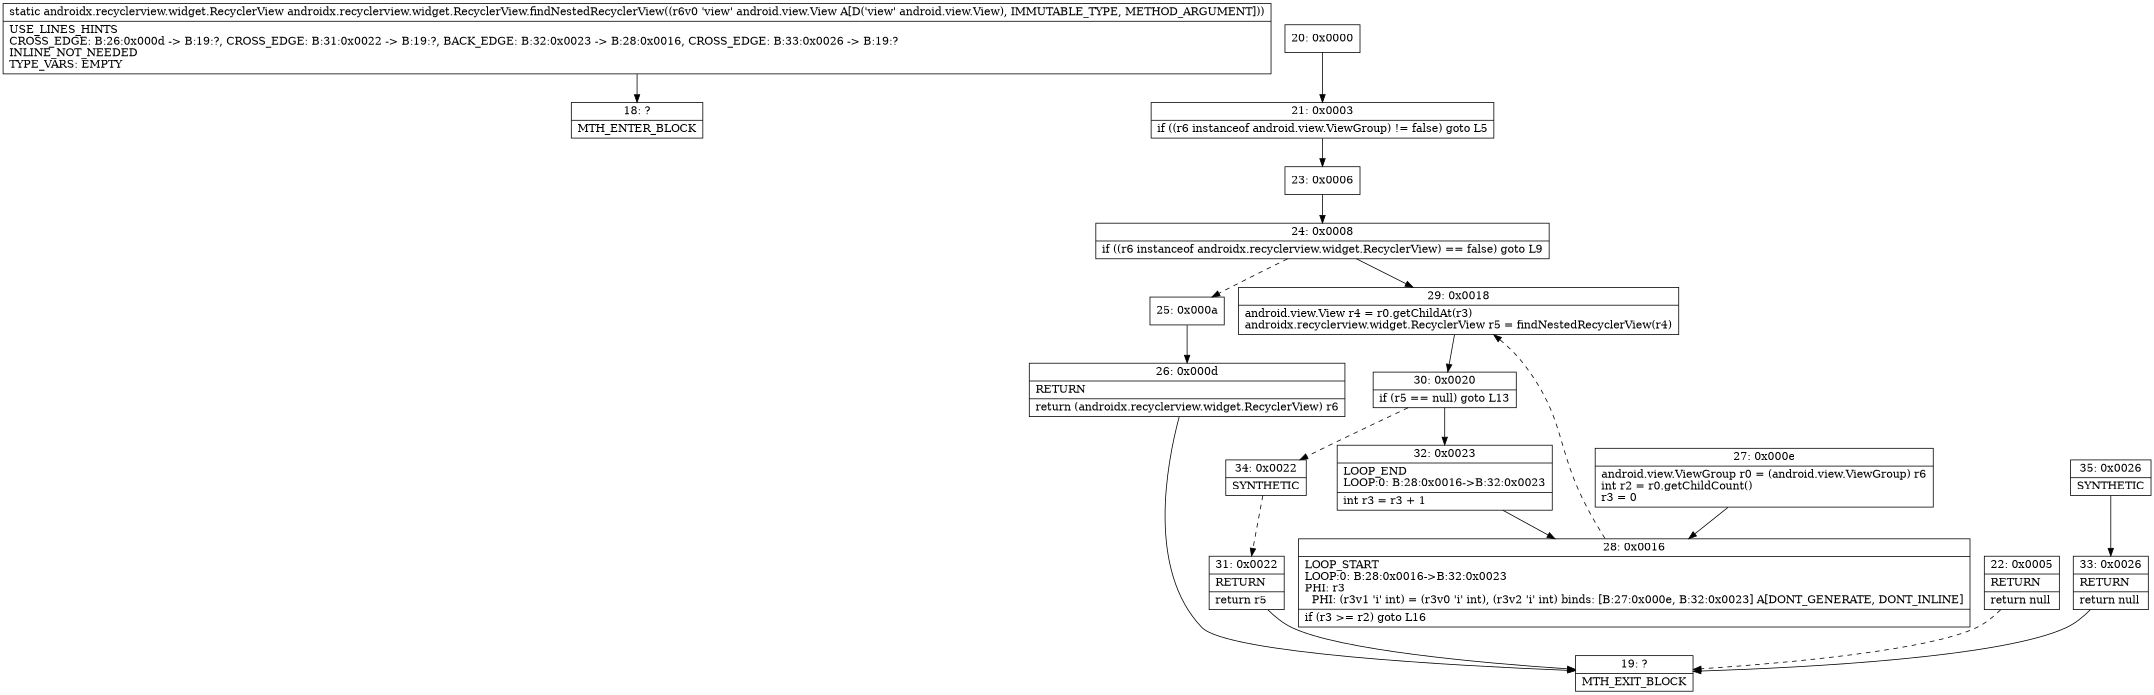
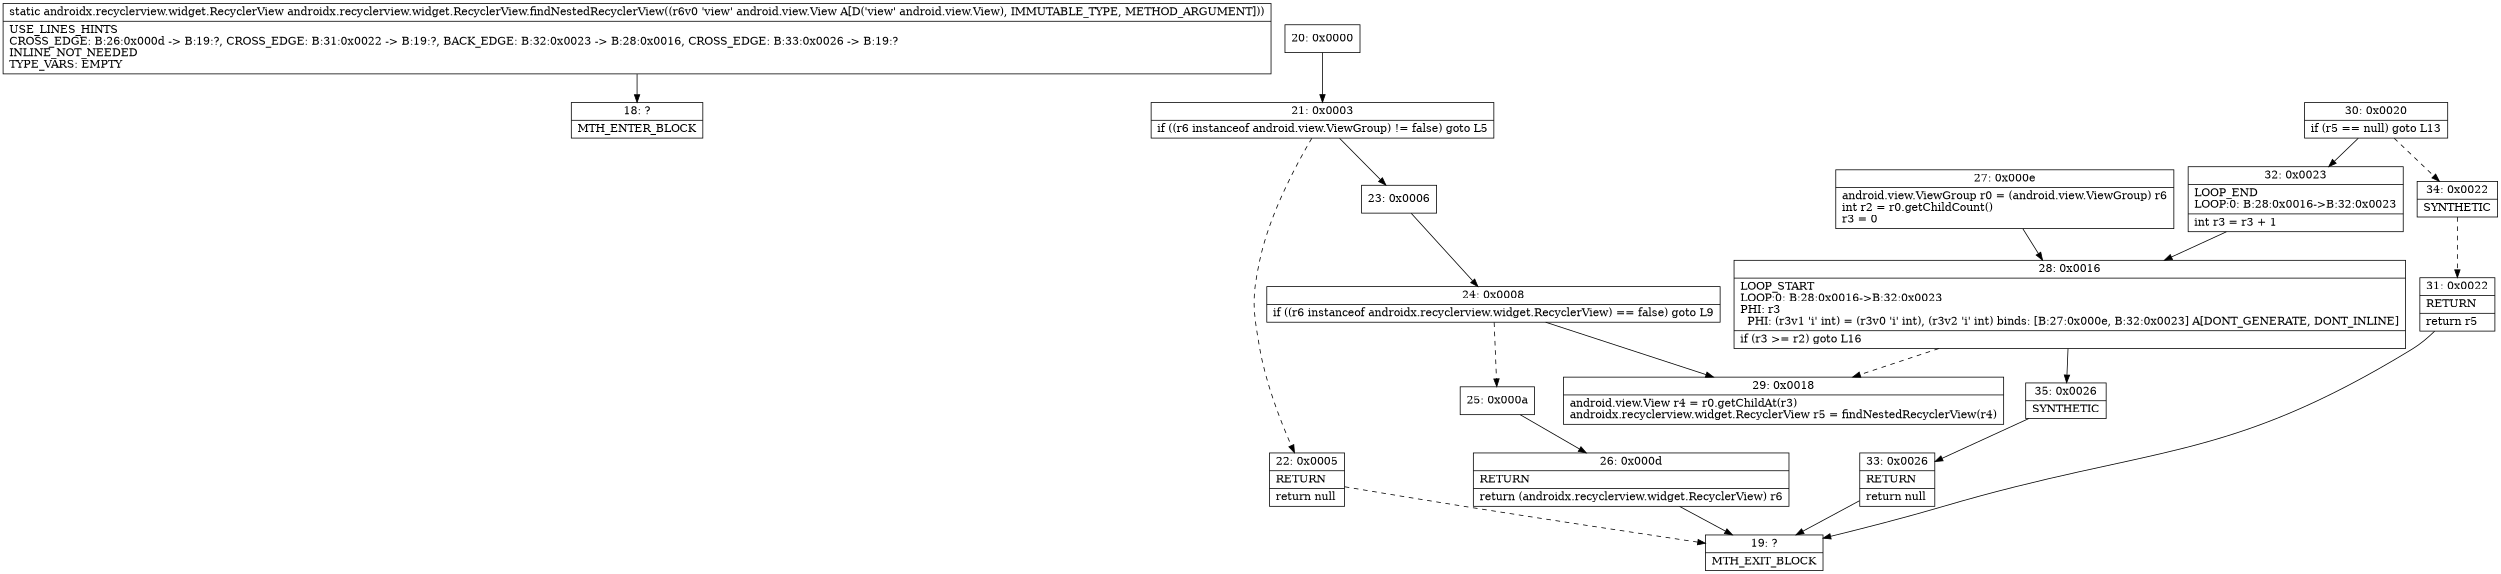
edge "21: 0x0003" -> "22: 0x0005": added
edge "29: 0x0018" -> "30: 0x0020": removed
edge "28: 0x0016" -> "35: 0x0026": added
